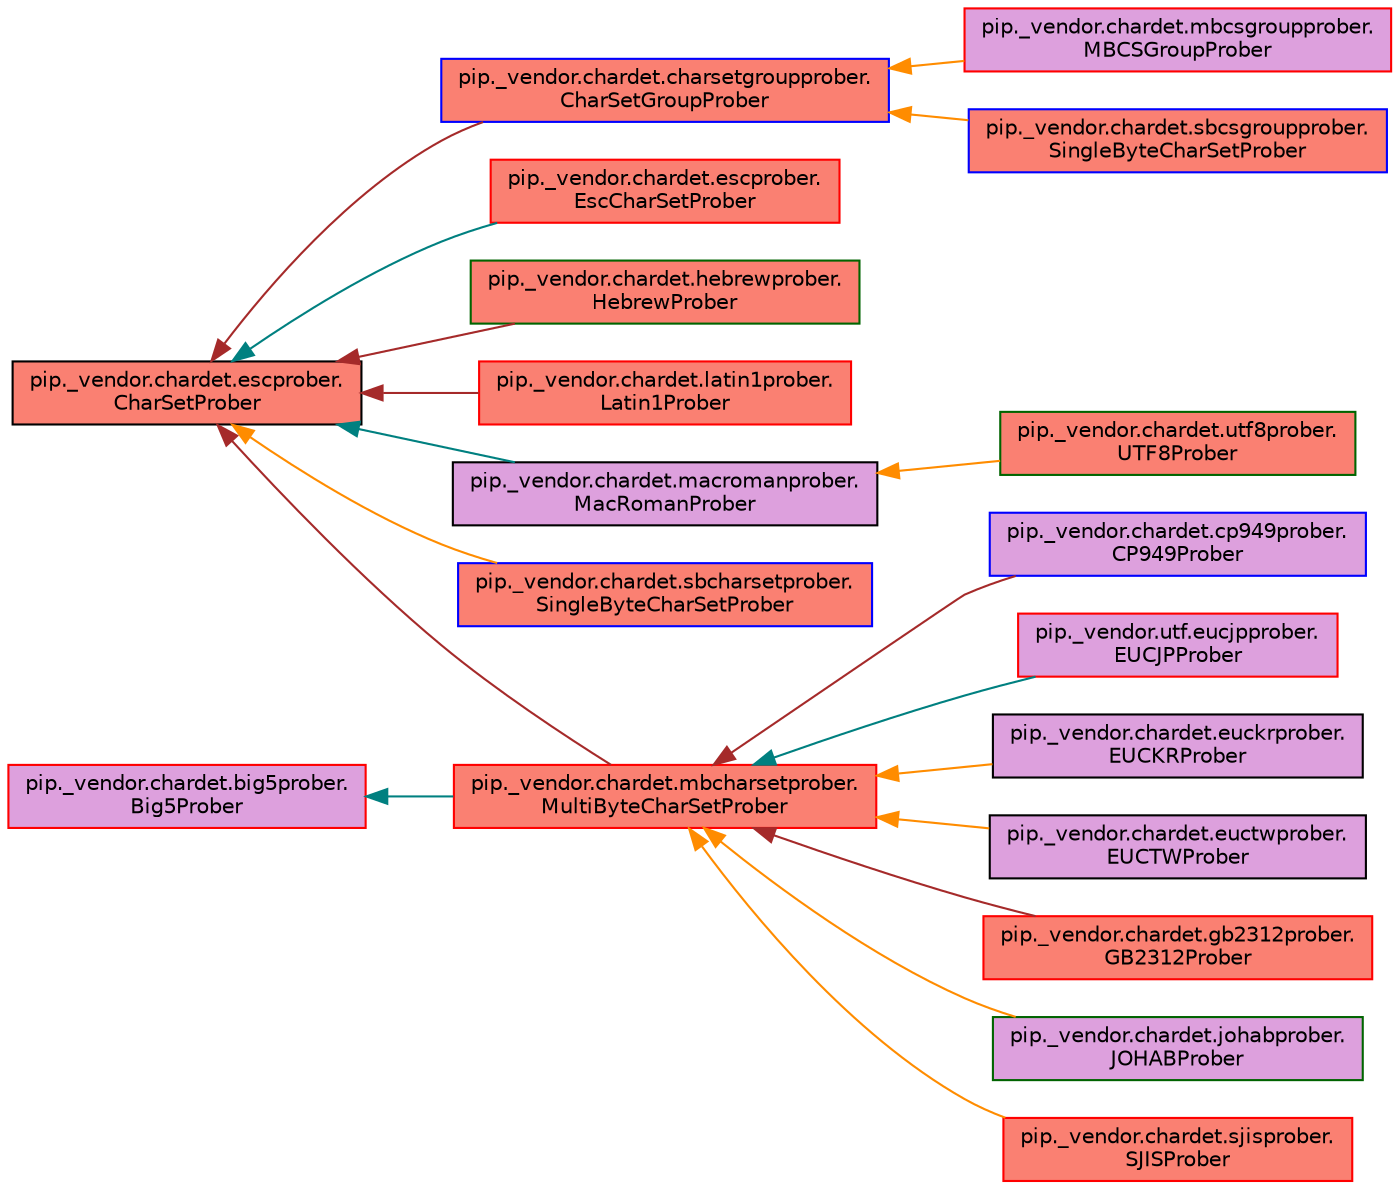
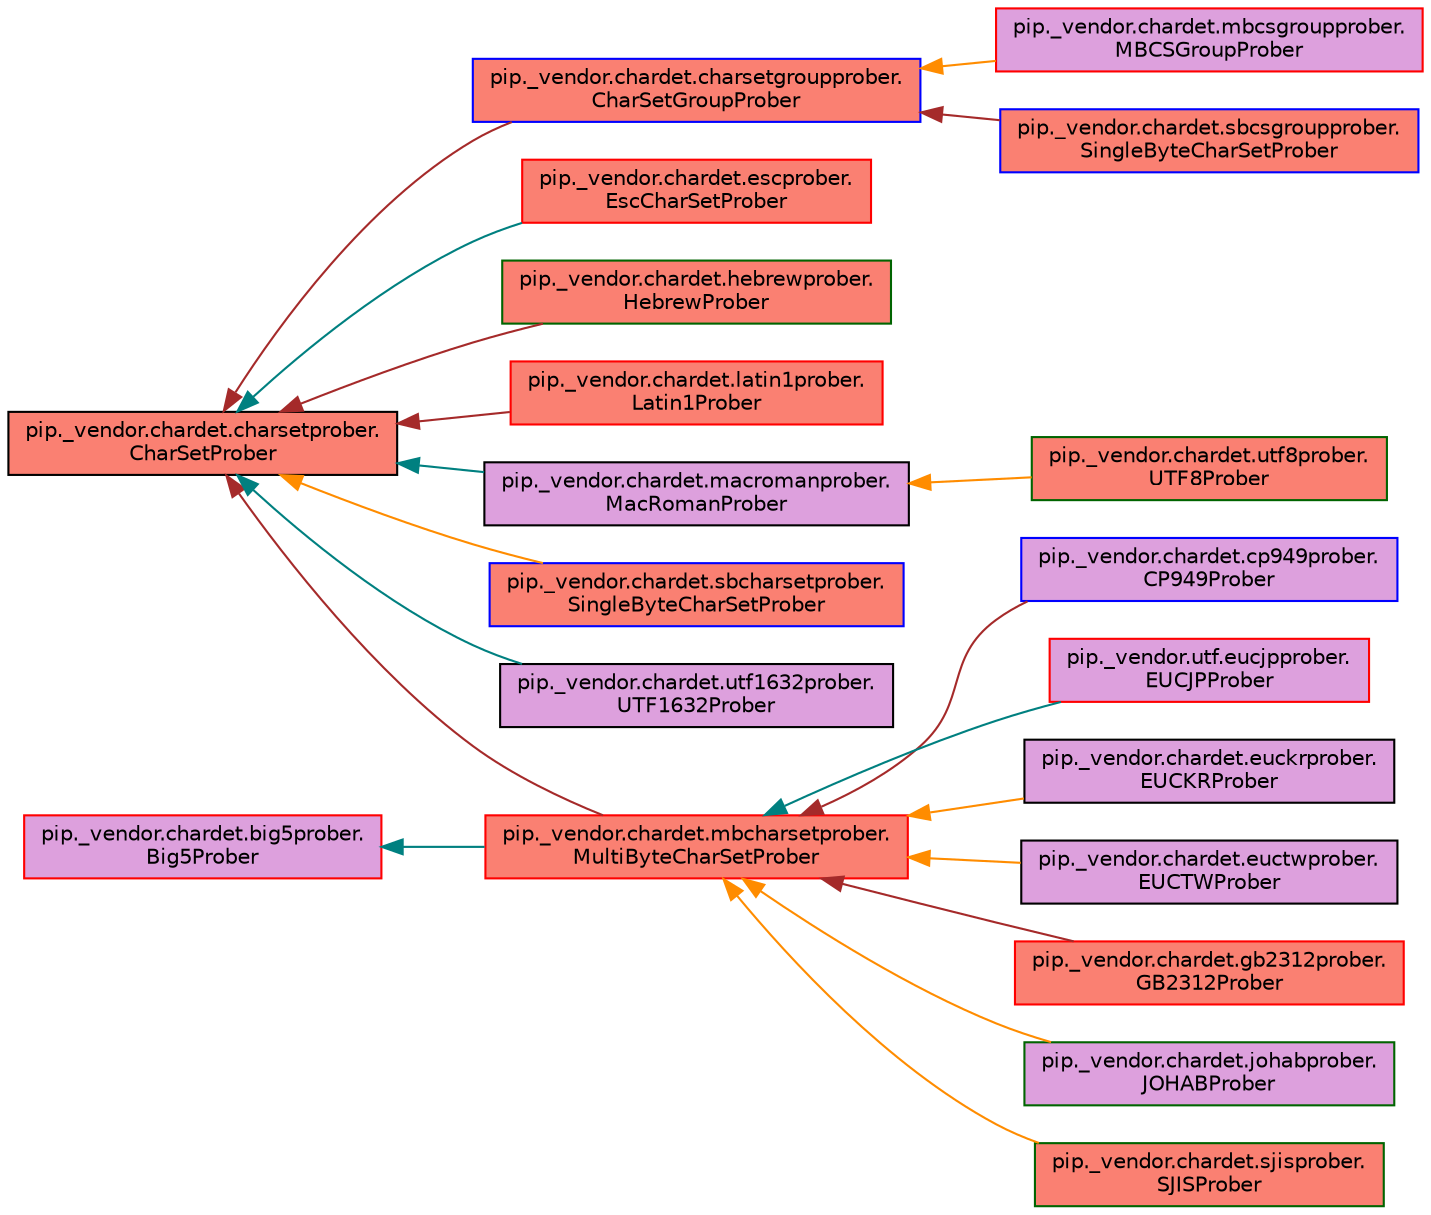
edge "pip._vendor.chardet.sbcsgroupprober. SingleByteCharSetProber" -> "pip._vendor.chardet.charsetgroupprober. CharSetGroupProber": color darkorange -> brown
node "pip._vendor.chardet.escprober. CharSetProber": label "pip._vendor.chardet.escprober. CharSetProber" -> "pip._vendor.chardet.charsetprober. CharSetProber"
node "pip._vendor.chardet.utf1632prober. UTF1632Prober": added
node "pip._vendor.chardet.sjisprober. SJISProber": color red -> darkgreen
